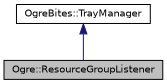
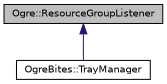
edge "Ogre::ResourceGroupListener" -> "OgreBites::TrayManager": reversed
